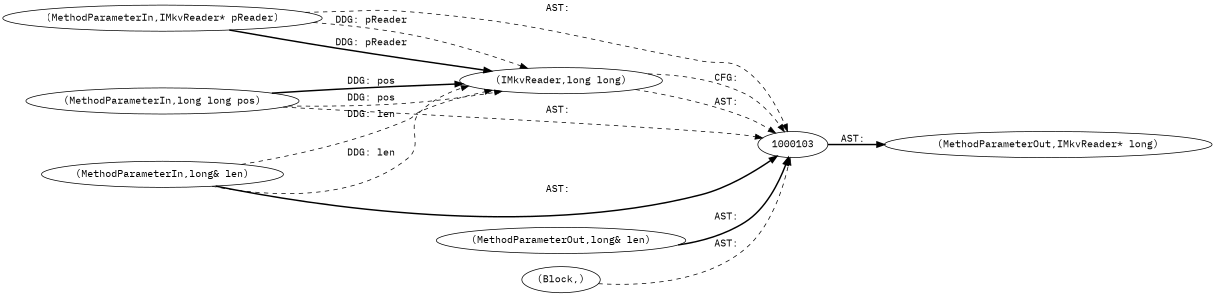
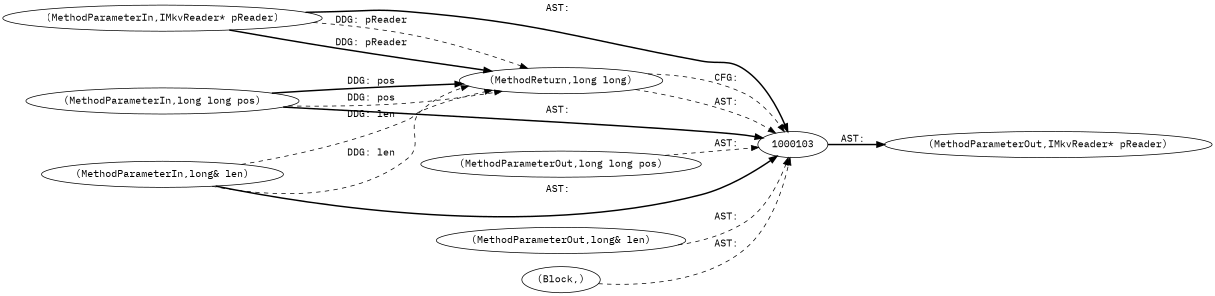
edge "(MethodParameterIn,IMkvReader* pReader)" -> "1000103": style dashed -> bold
node "(IMkvReader,long long)": label "(IMkvReader,long long)" -> "(MethodReturn,long long)"
edge "(MethodParameterIn,long long pos)" -> "1000103": style dashed -> bold
node "(MethodParameterOut,IMkvReader* long)": label "(MethodParameterOut,IMkvReader* long)" -> "(MethodParameterOut,IMkvReader* pReader)"
node "(MethodParameterOut,long long pos)": added
edge "(MethodParameterOut,long& len)" -> "1000103": style bold -> dashed
